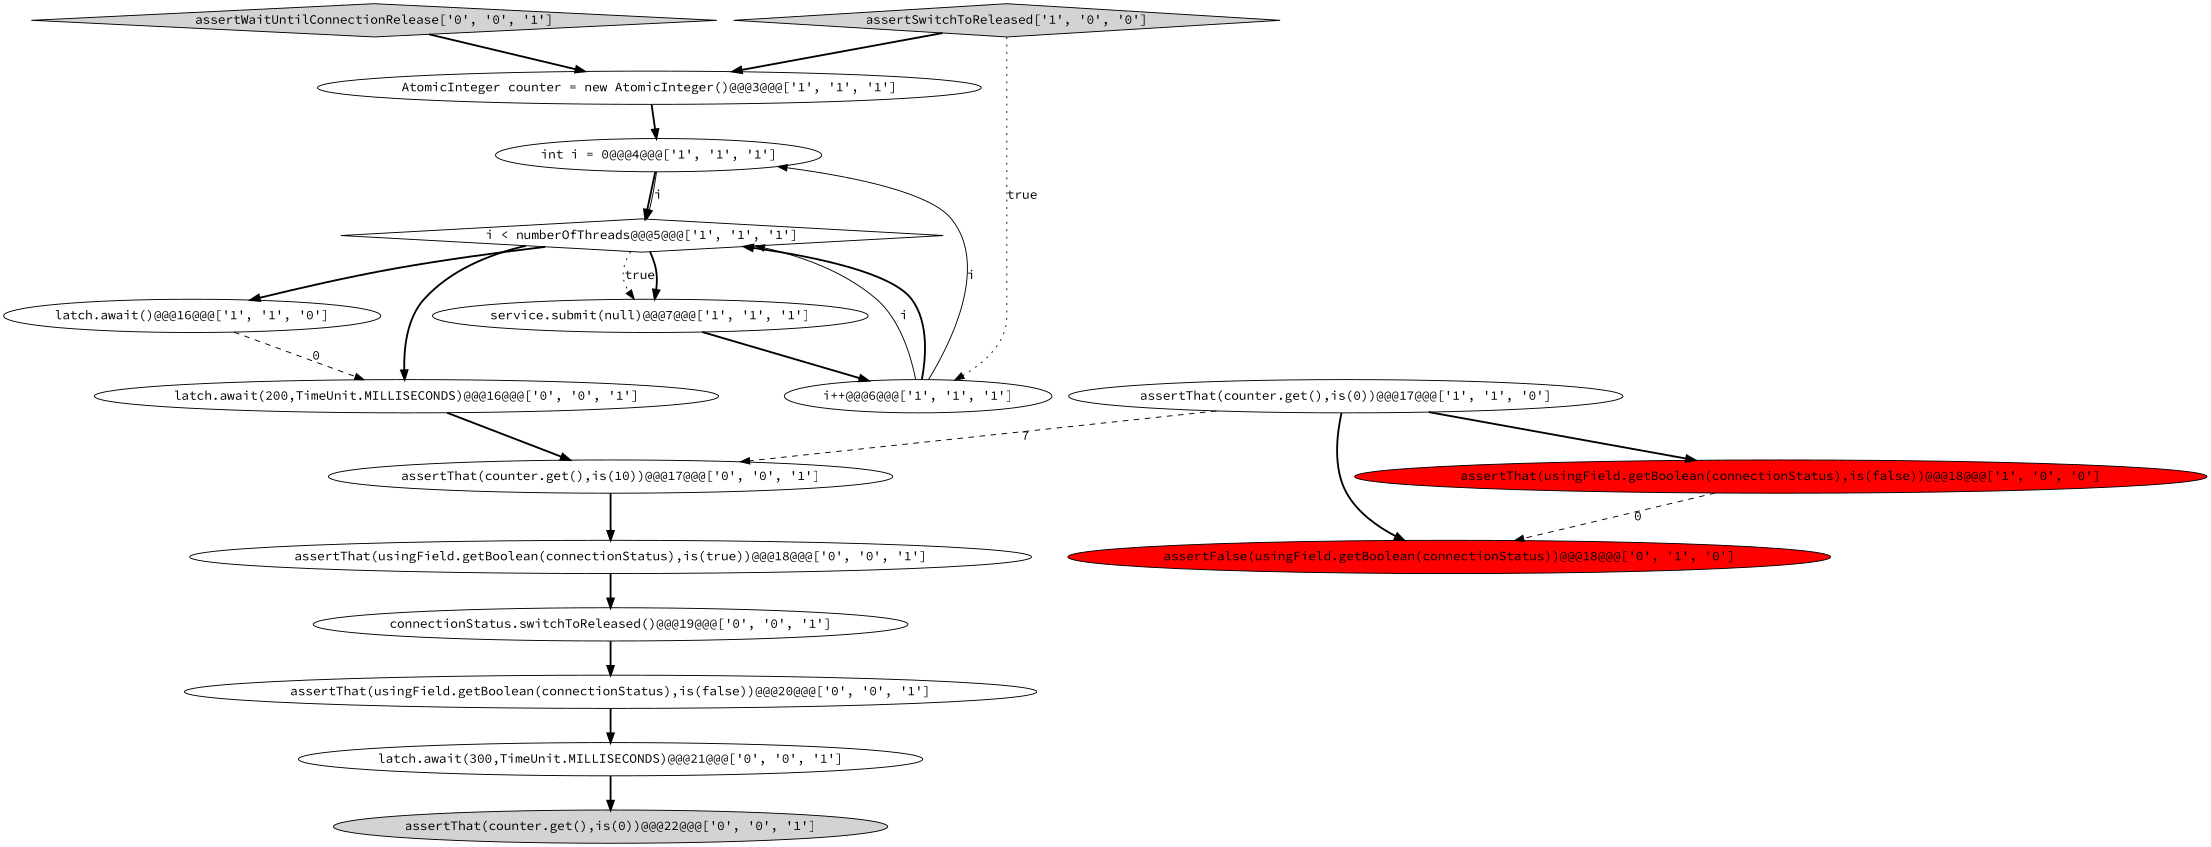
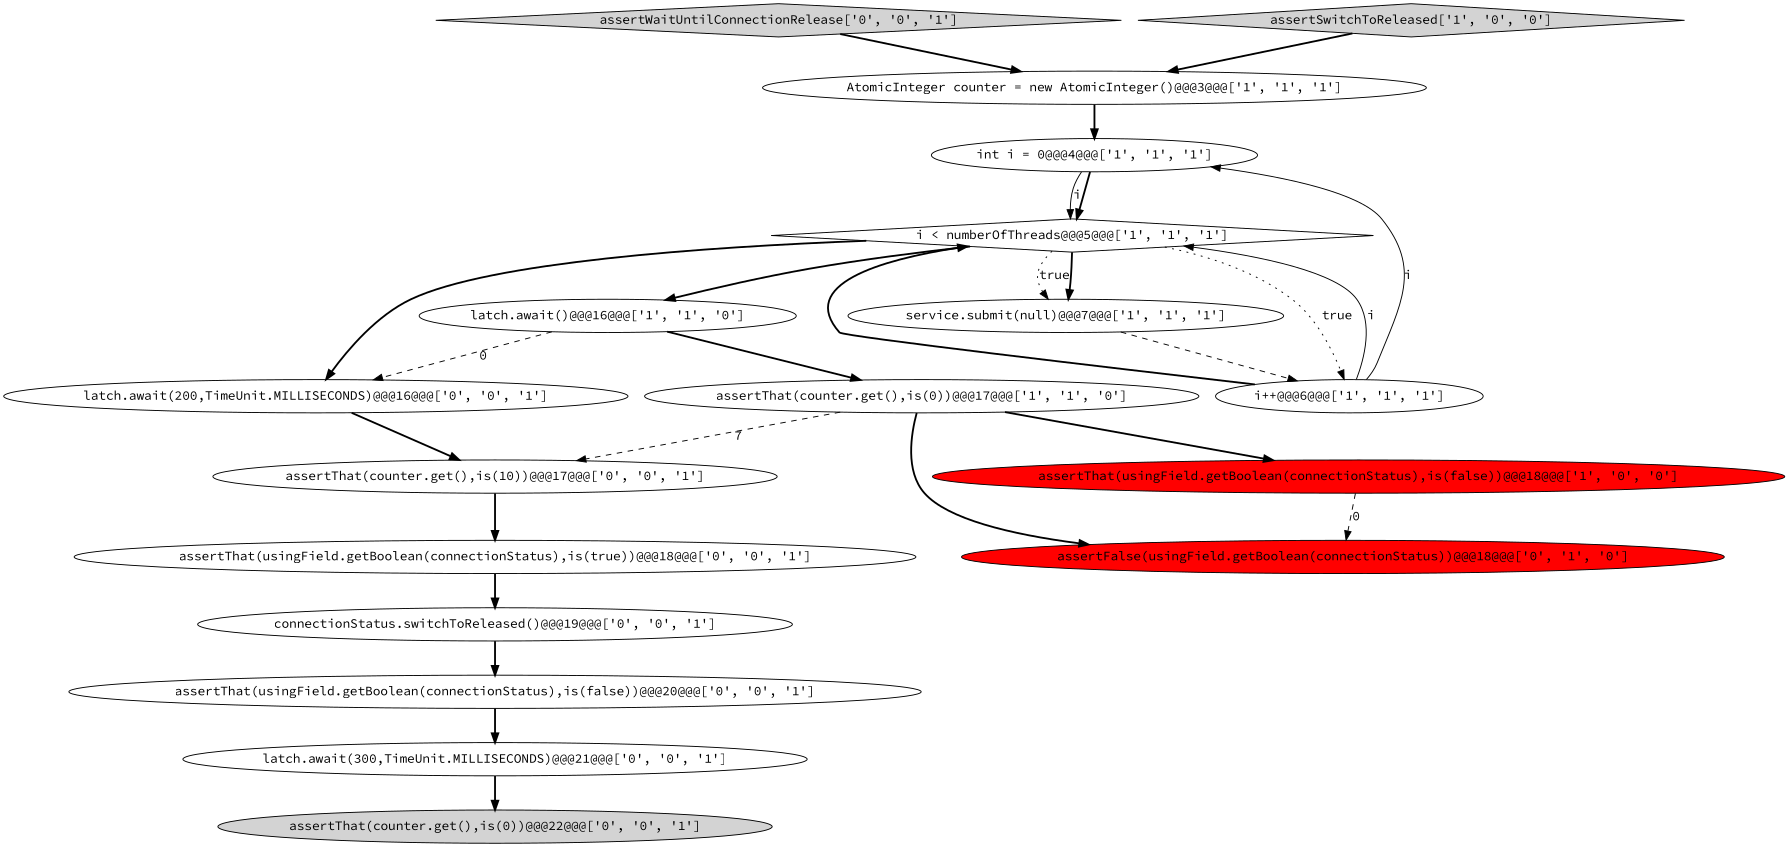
edge "assertSwitchToReleased['1', '0', '0']" -> "i++@@@6@@@['1', '1', '1']": now "i < numberOfThreads@@@5@@@['1', '1', '1']" -> "i++@@@6@@@['1', '1', '1']"
edge "latch.await()@@@16@@@['1', '1', '0']" -> "assertThat(counter.get(),is(0))@@@17@@@['1', '1', '0']": added
edge "service.submit(null)@@@7@@@['1', '1', '1']" -> "i++@@@6@@@['1', '1', '1']": style bold -> dashed
